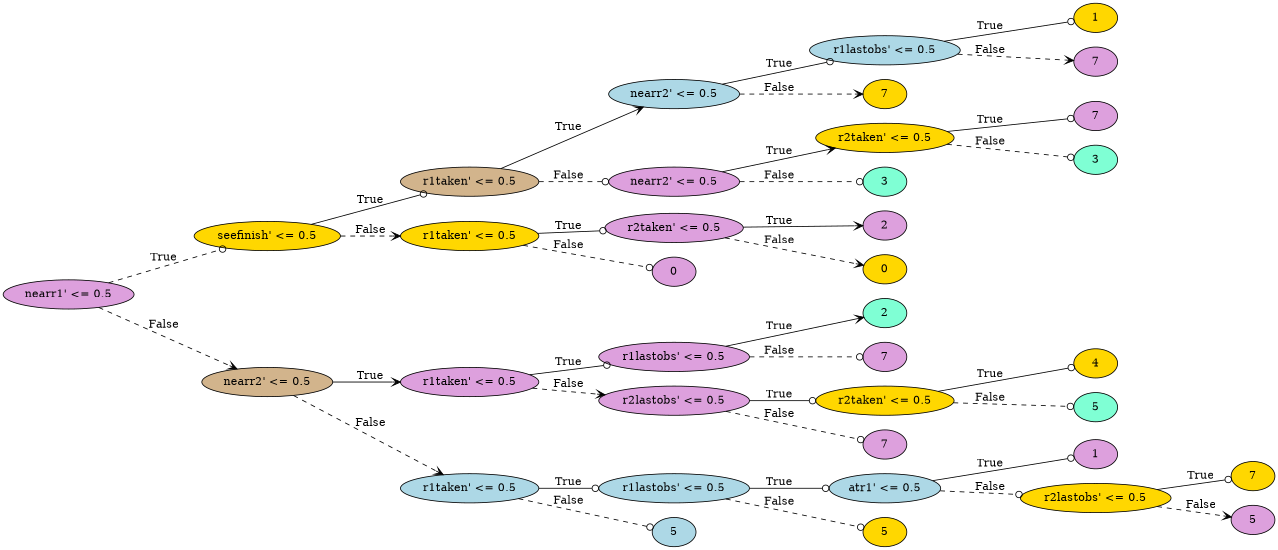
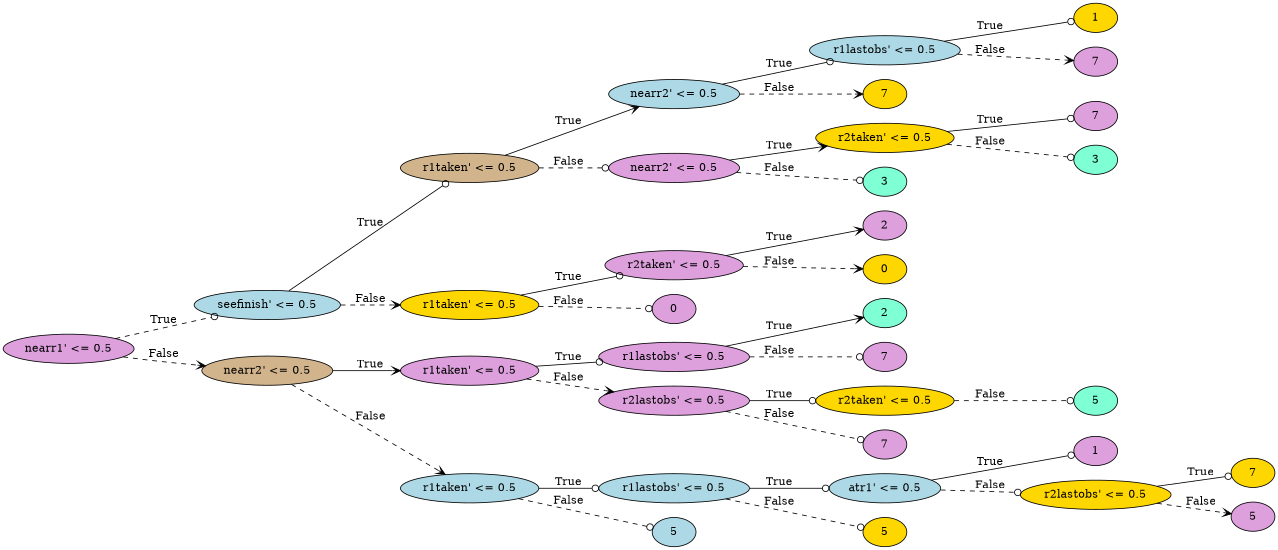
node "seefinish' <= 0.5": fillcolor gold -> lightblue
node "4": removed
